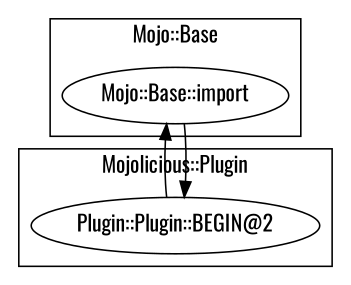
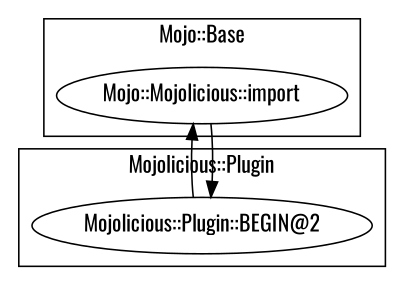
node "Mojo::Base::import": label "Mojo::Base::import" -> "Mojo::Mojolicious::import"
node "Plugin::Plugin::BEGIN@2": label "Plugin::Plugin::BEGIN@2" -> "Mojolicious::Plugin::BEGIN@2"
